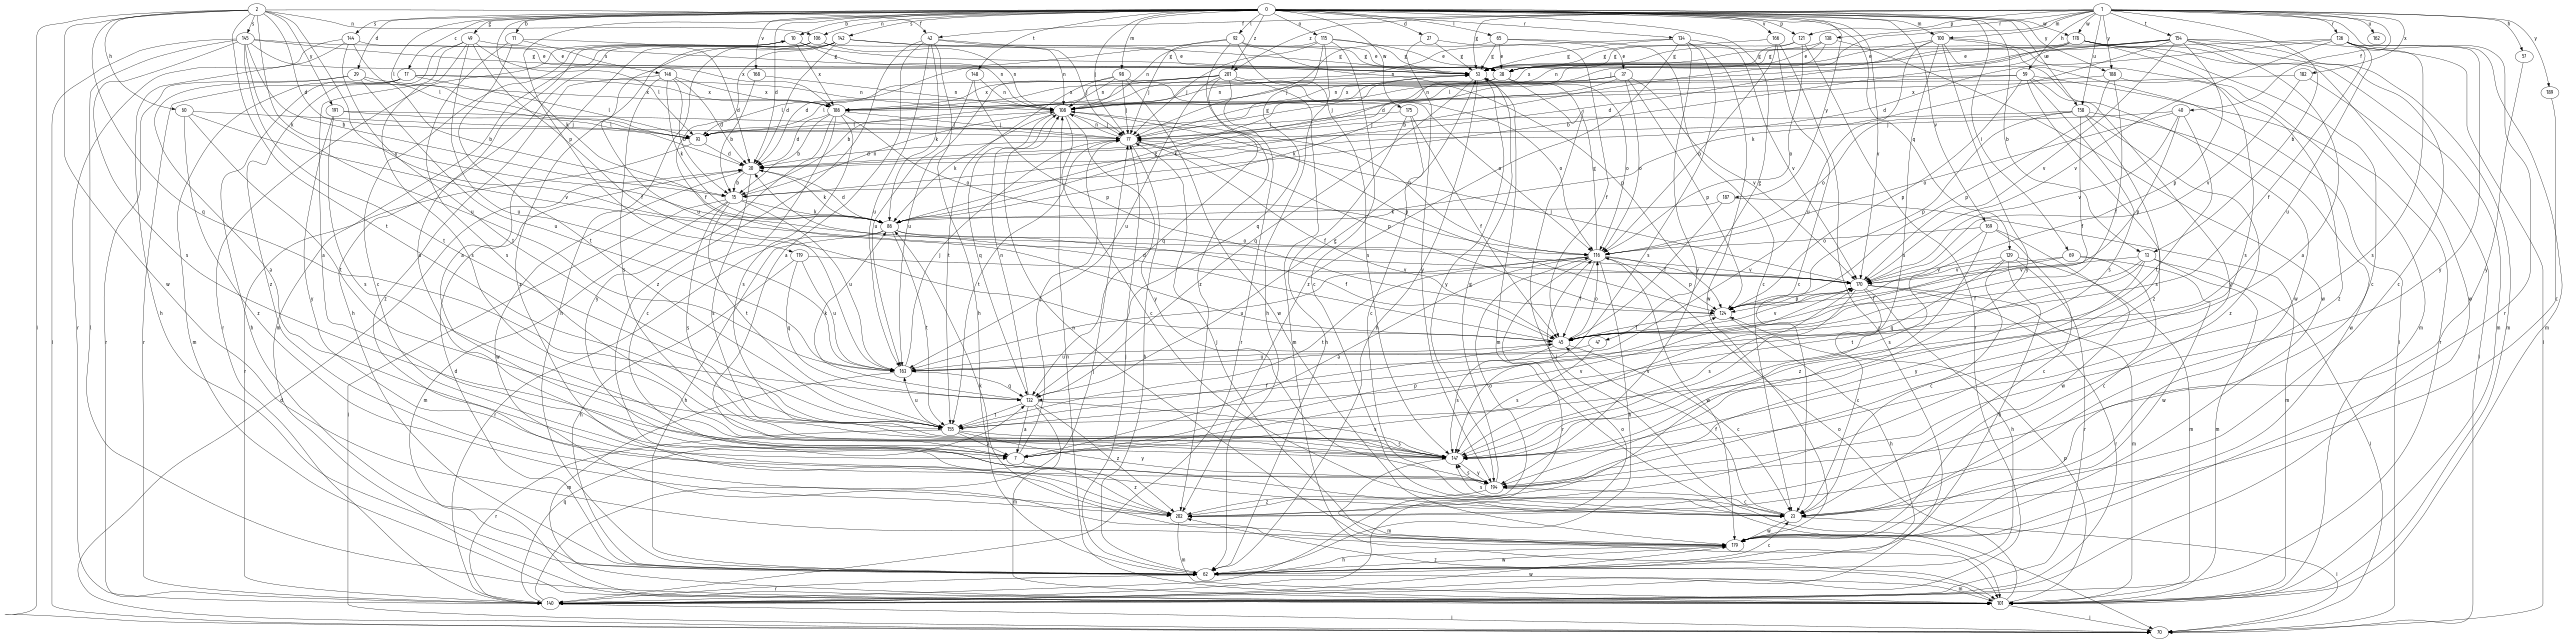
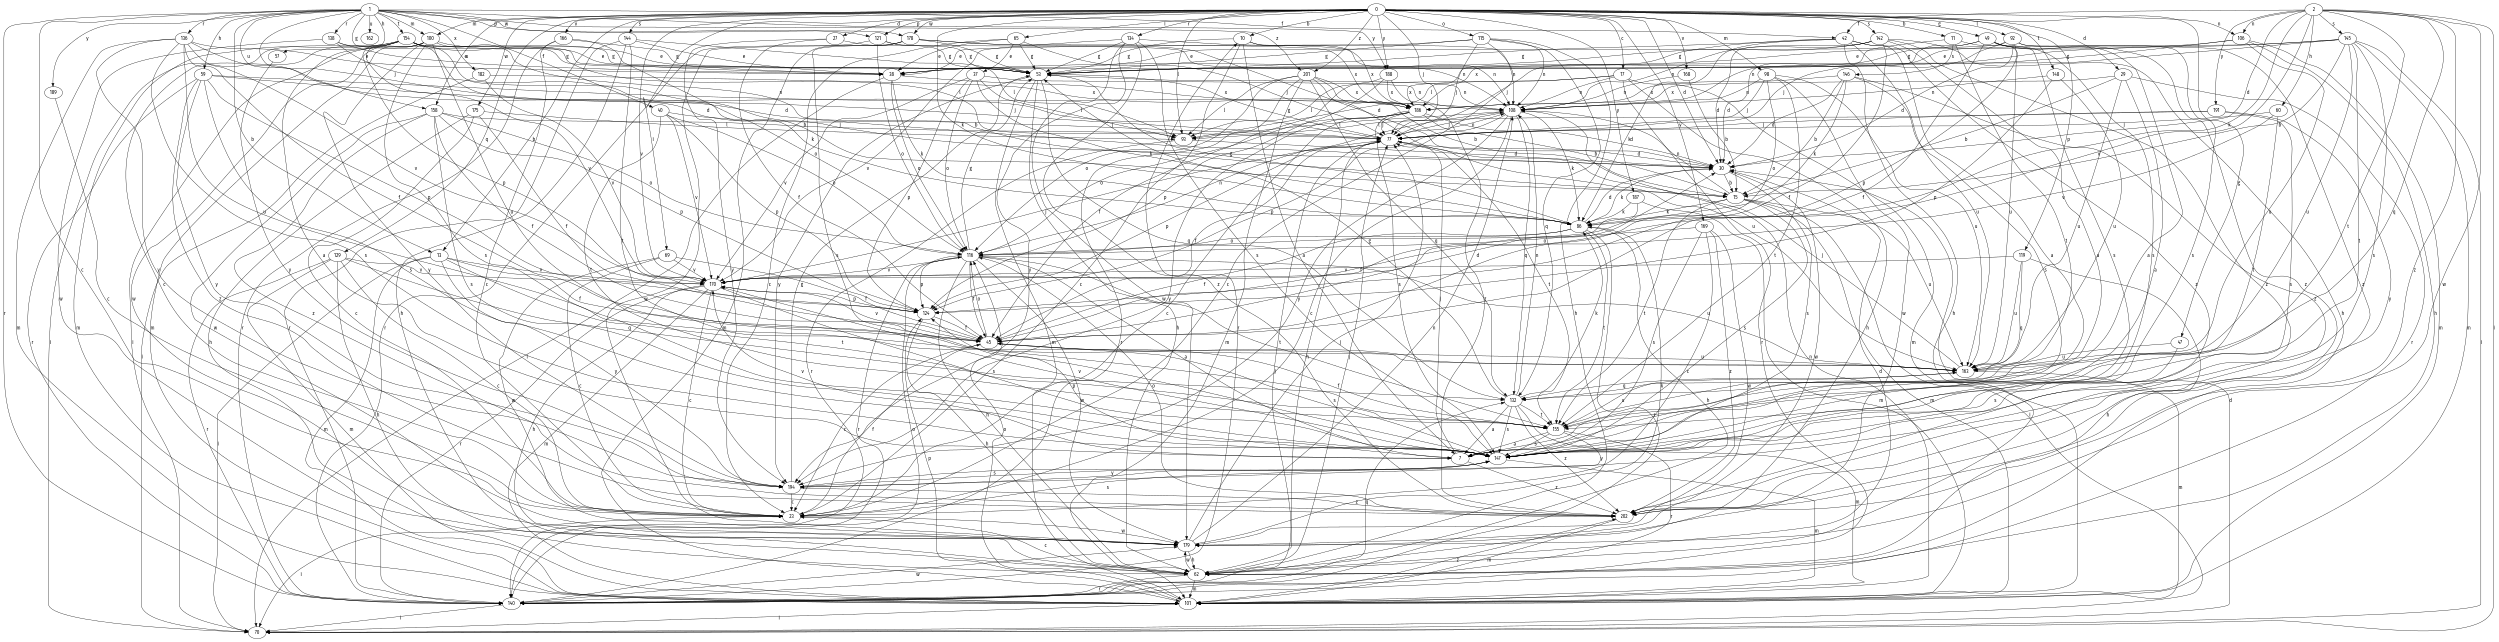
edge "145" -> "101": label "l" -> "m"
edge "178" -> "23": now "1" -> "23"
edge "60" -> "202": now "2" -> "202"
